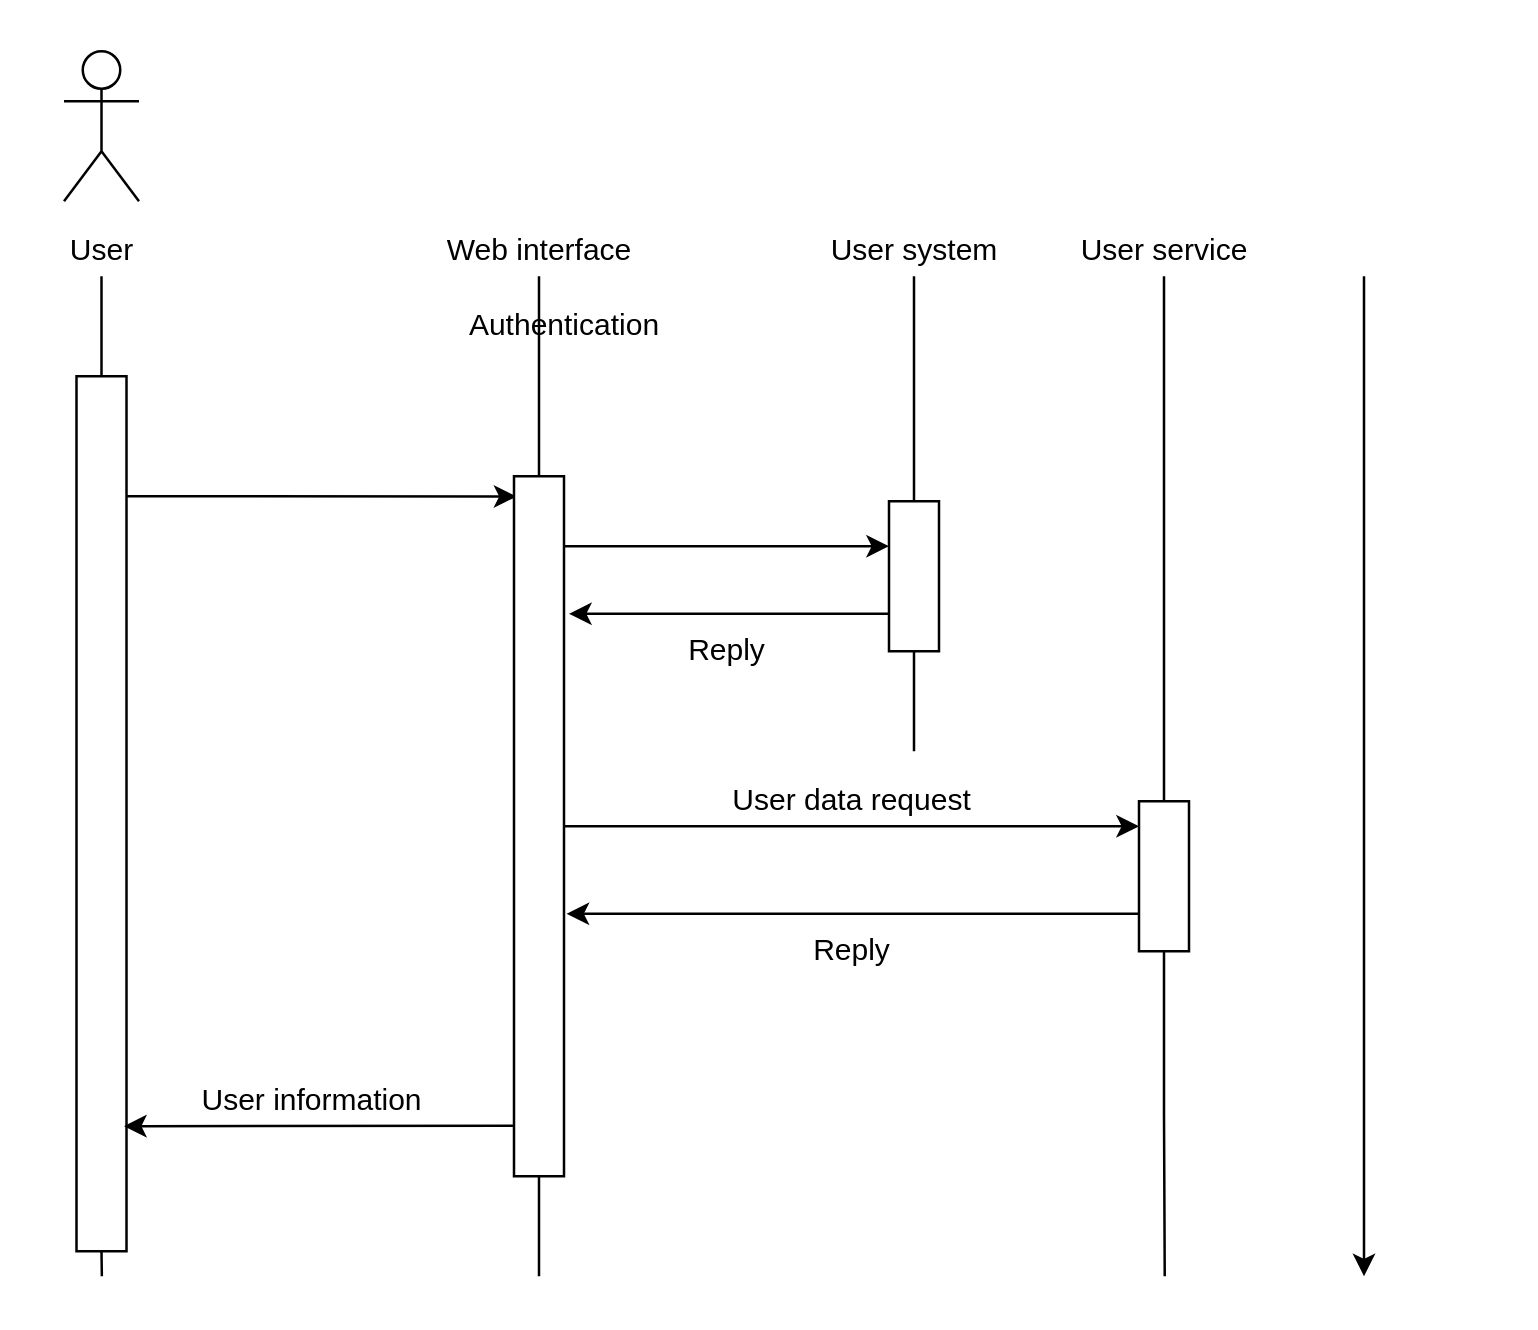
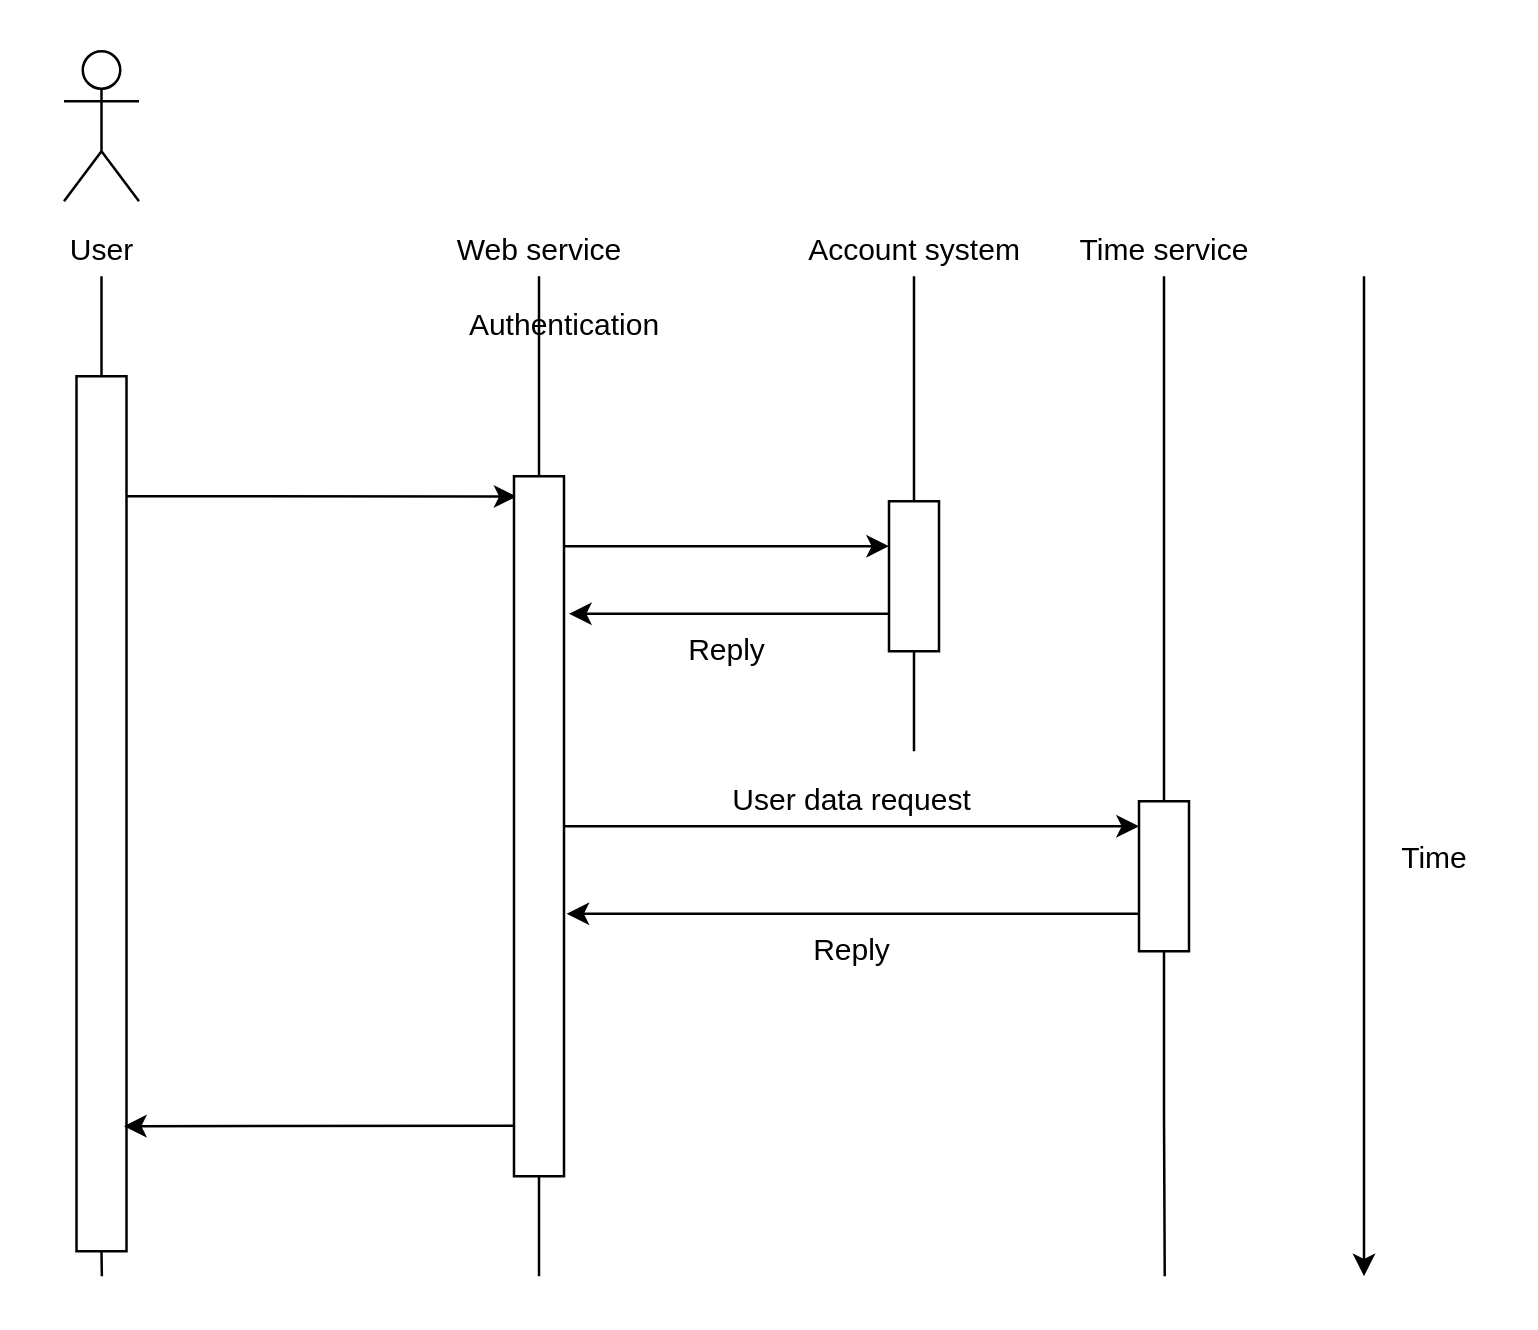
node "Web interface": label "Web interface" -> "Web service"
node "User system": label "User system" -> "Account system"
node "User service": label "User service" -> "Time service"
node "Time": added
node "User information": removed
